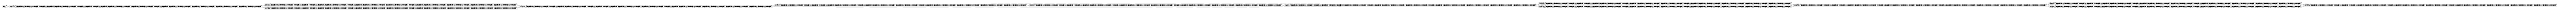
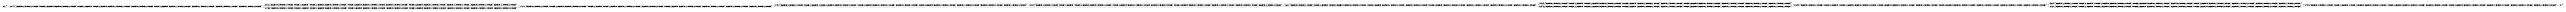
node "exit - []": added
